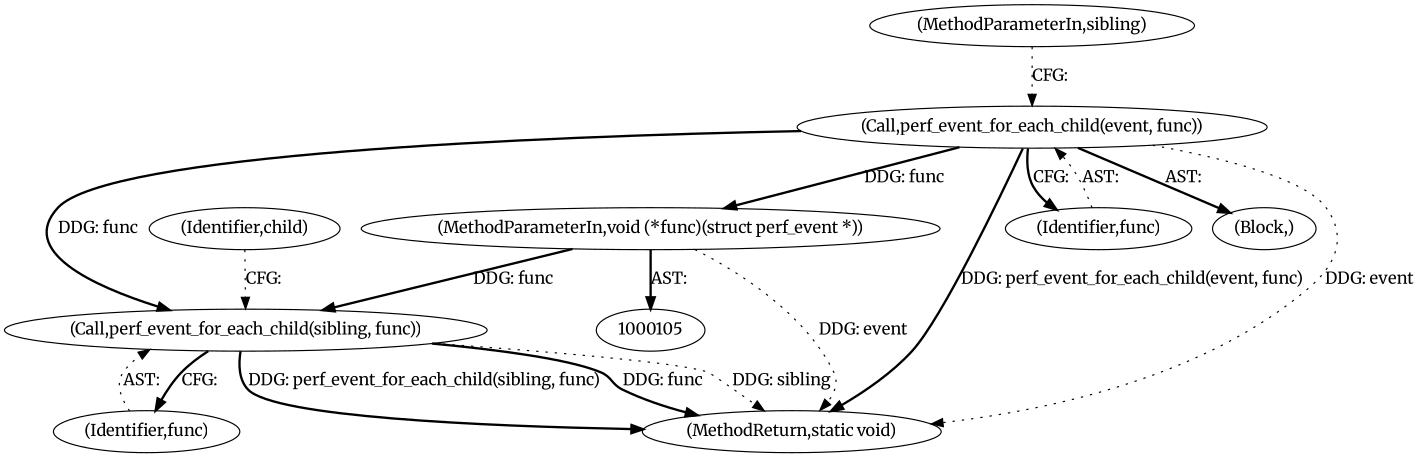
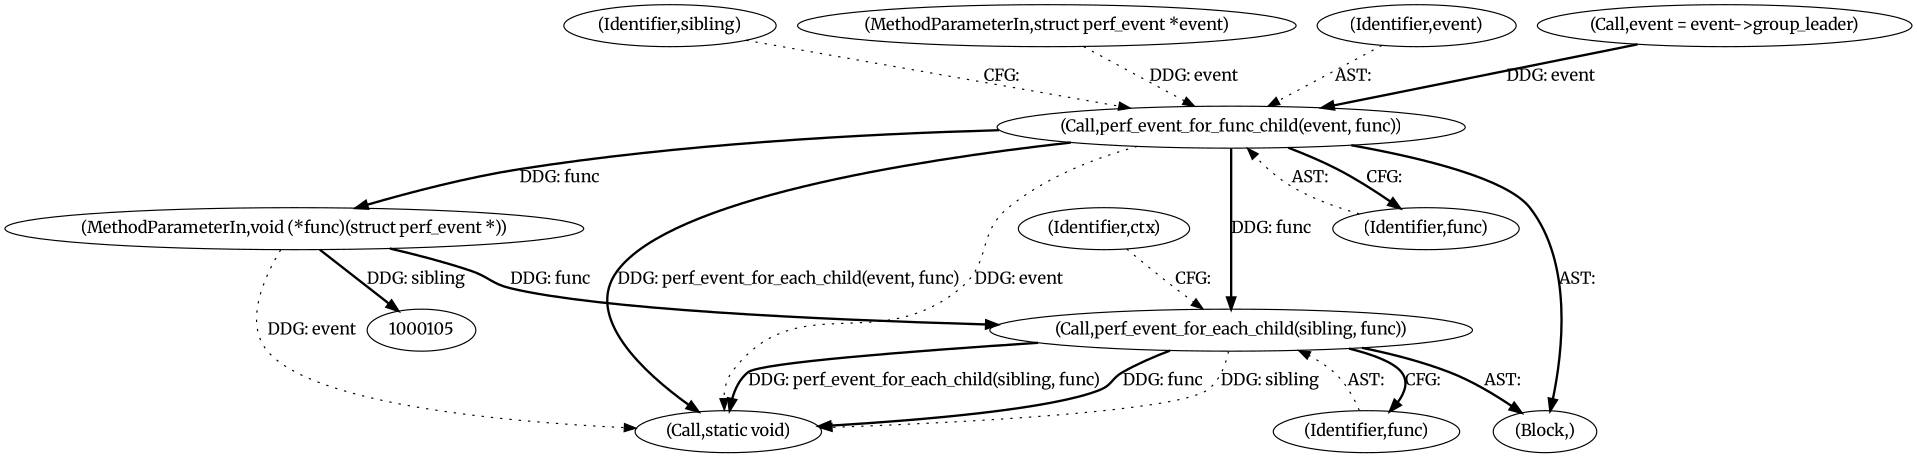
node "(MethodParameterIn,sibling)": label "(MethodParameterIn,sibling)" -> "(Identifier,sibling)"
node "(MethodParameterIn,struct perf_event *event)": added
node "(Identifier,event)": added
node "(Call,event = event->group_leader)": added
node "(Call,perf_event_for_each_child(event, func))": label "(Call,perf_event_for_each_child(event, func))" -> "(Call,perf_event_for_func_child(event, func))"
node "(Identifier,child)": label "(Identifier,child)" -> "(Identifier,ctx)"
edge "(MethodParameterIn,void (*func)(struct perf_event *))" -> "1000105": label "AST: " -> "DDG: sibling"
edge "(Call,perf_event_for_each_child(sibling, func))" -> "(Block,)": added, label "AST:"
node "(MethodReturn,static void)": label "(MethodReturn,static void)" -> "(Call,static void)"
